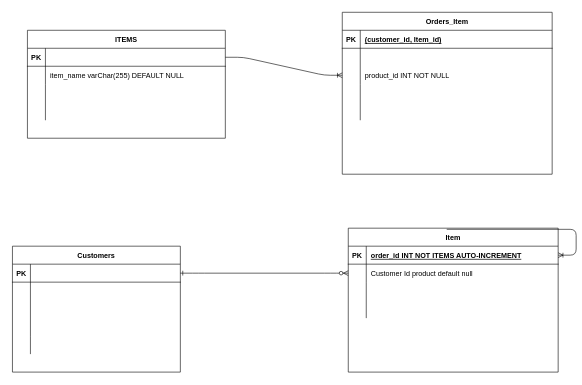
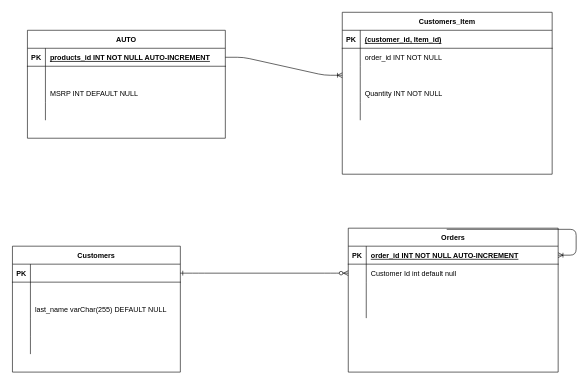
node "Orders_Item": label "Orders_Item" -> "Customers_Item"
node "ITEMS": label "ITEMS" -> "AUTO"
node "products_id INT NOT NULL AUTO-INCREMENT": added
node "order_id INT NOT NULL": added
node "item_name varChar(255) DEFAULT NULL": removed
node "product_id INT NOT NULL": removed
node "MSRP INT DEFAULT NULL": added
node "Quantity INT NOT NULL": added
node "Item": label "Item" -> "Orders"
node "order_id INT NOT ITEMS AUTO-INCREMENT": label "order_id INT NOT ITEMS AUTO-INCREMENT" -> "order_id INT NOT NULL AUTO-INCREMENT"
node "Customer Id product default null": label "Customer Id product default null" -> "Customer Id int default null"
node "last_name varChar(255) DEFAULT NULL": added
